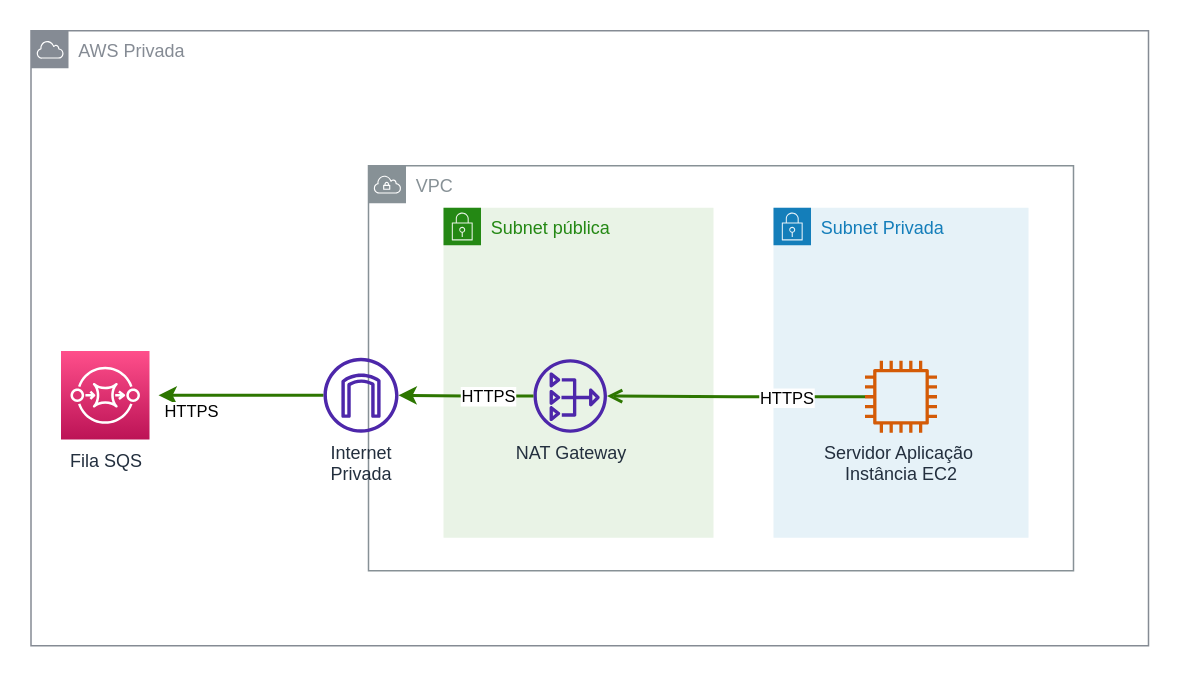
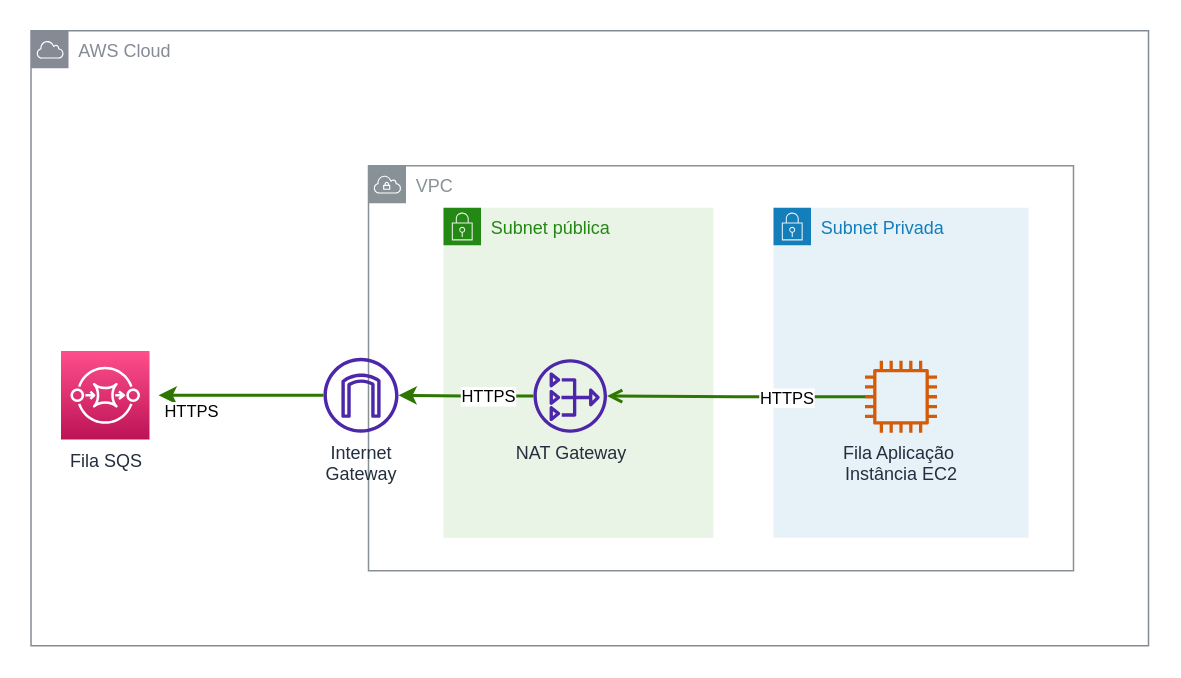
node "AWS Privada": label "AWS Privada" -> "AWS Cloud"
node "Internet Privada": label "Internet Privada" -> "Internet Gateway"
node "Servidor Aplicação Instância EC2": label "Servidor Aplicação Instância EC2" -> "Fila Aplicação Instância EC2"
